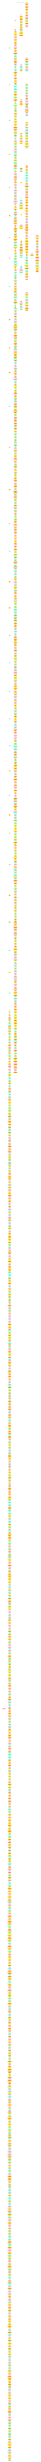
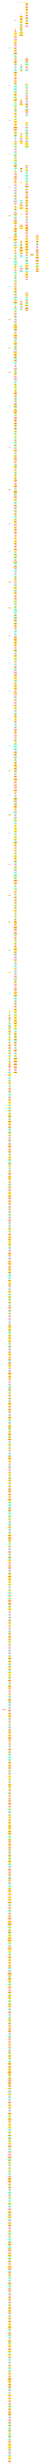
node "cell237": added
